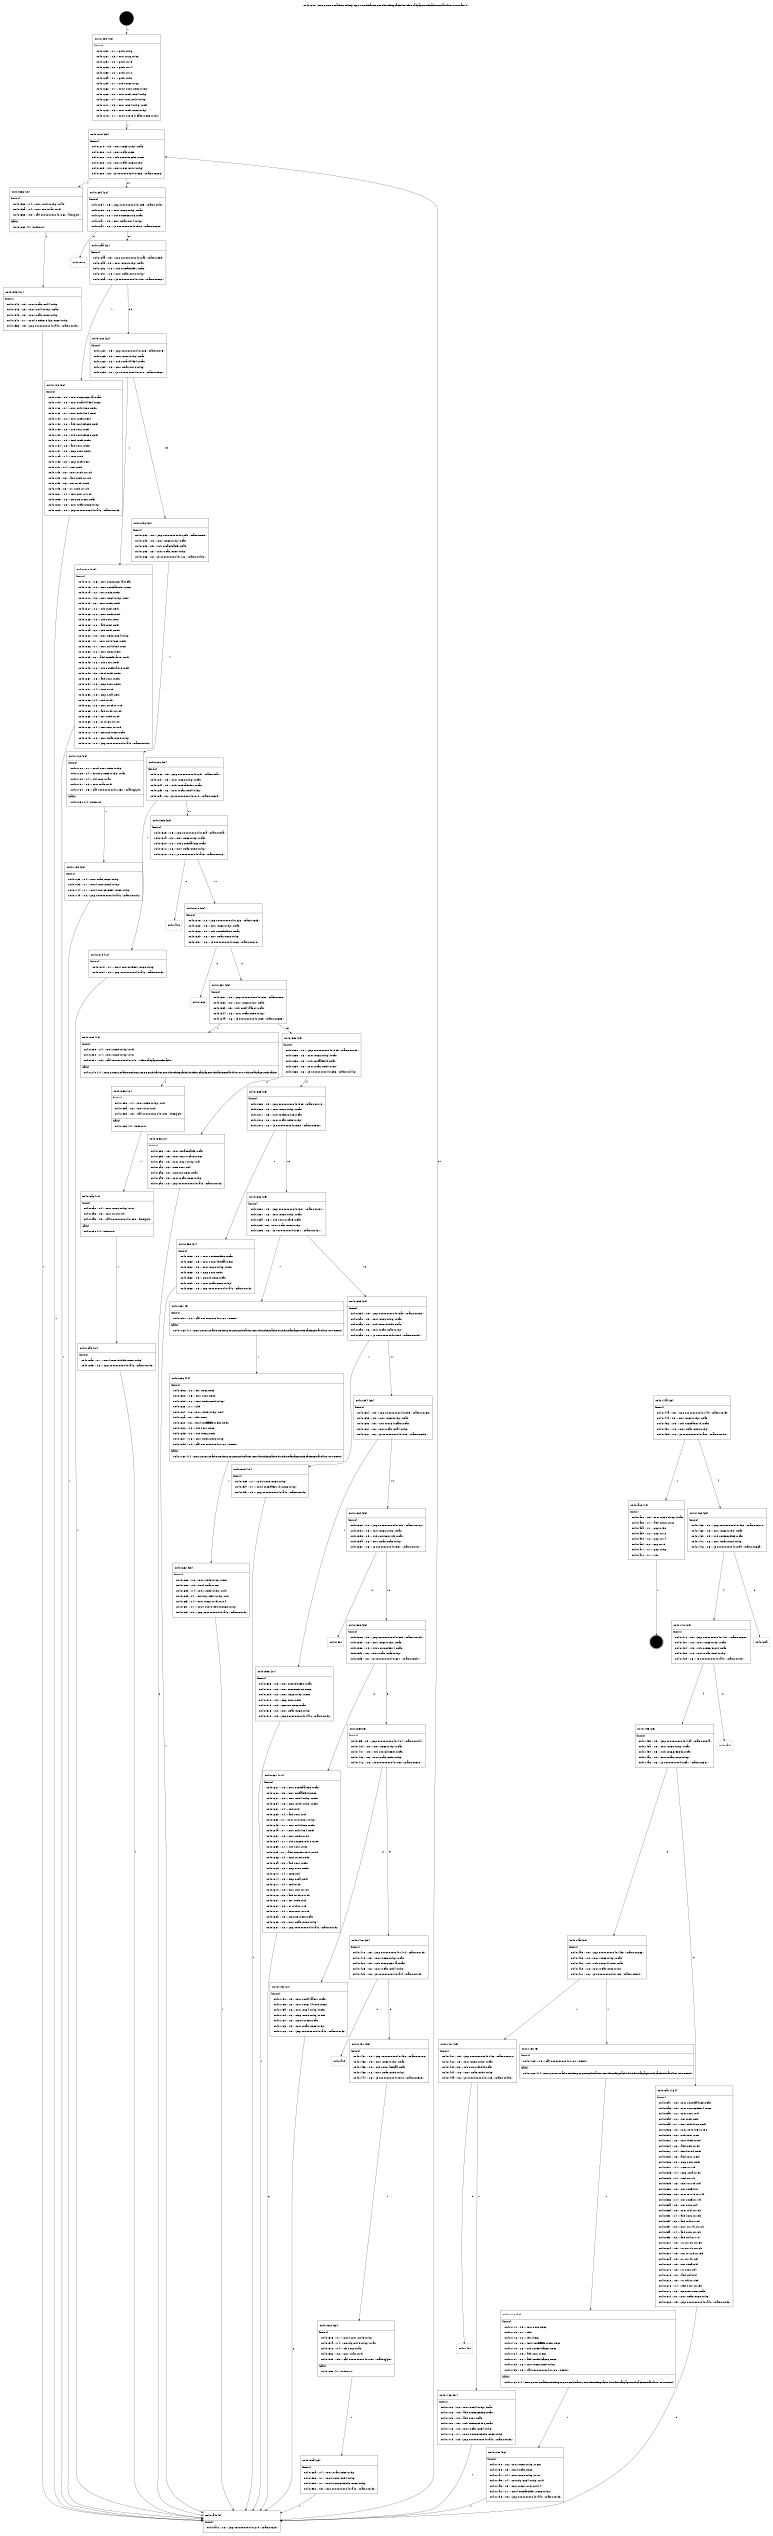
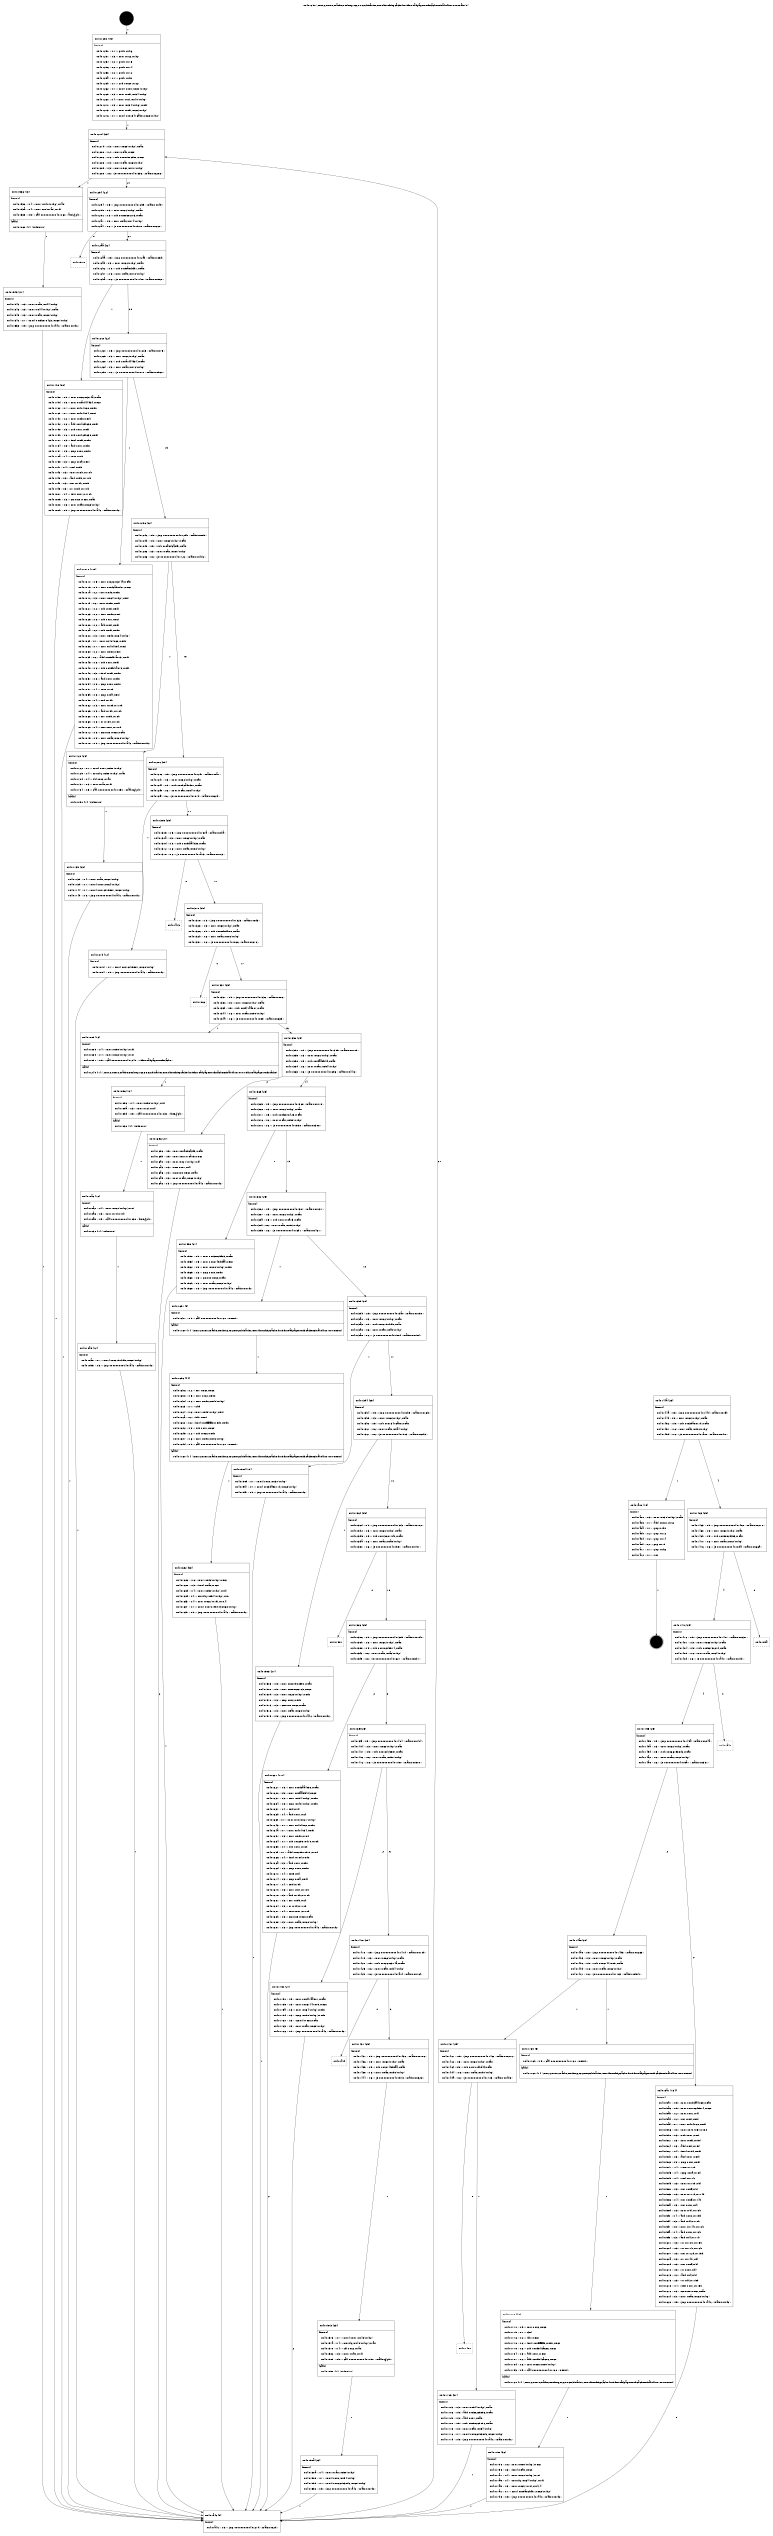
edge "0x4012d6 [22]" -> "0x4012ec [25]": added, label "18"
